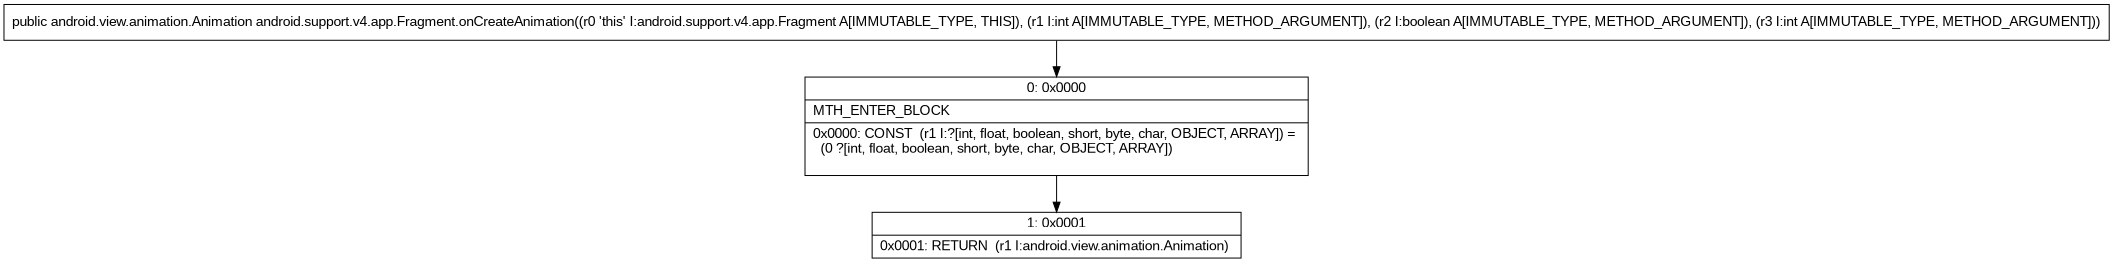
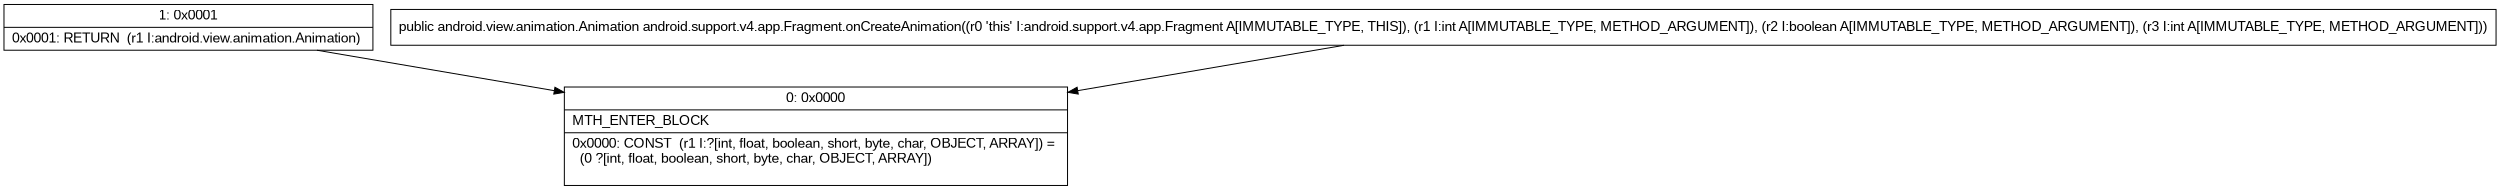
edge "0: 0x0000" -> "1: 0x0001": reversed
